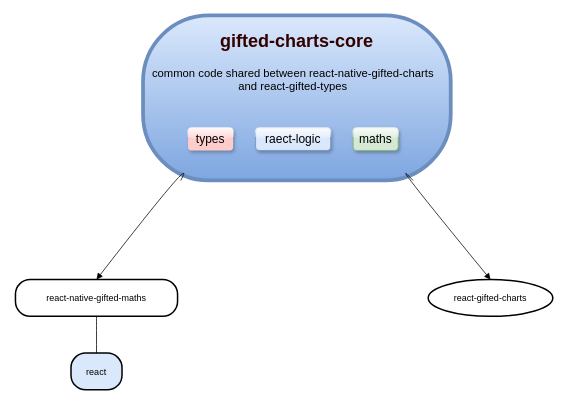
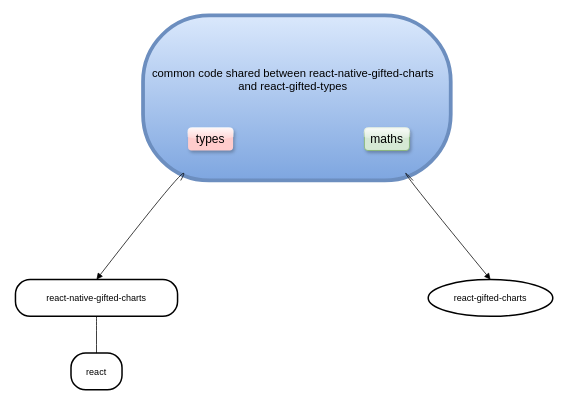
node "gifted-charts-core": removed
node "raect-logic": removed
node "maths": moved (375, 139) -> (387, 139)
node "react-native-gifted-maths": label "react-native-gifted-maths" -> "react-native-gifted-charts"
node "react": fillcolor #dae8fc -> #ffffff
